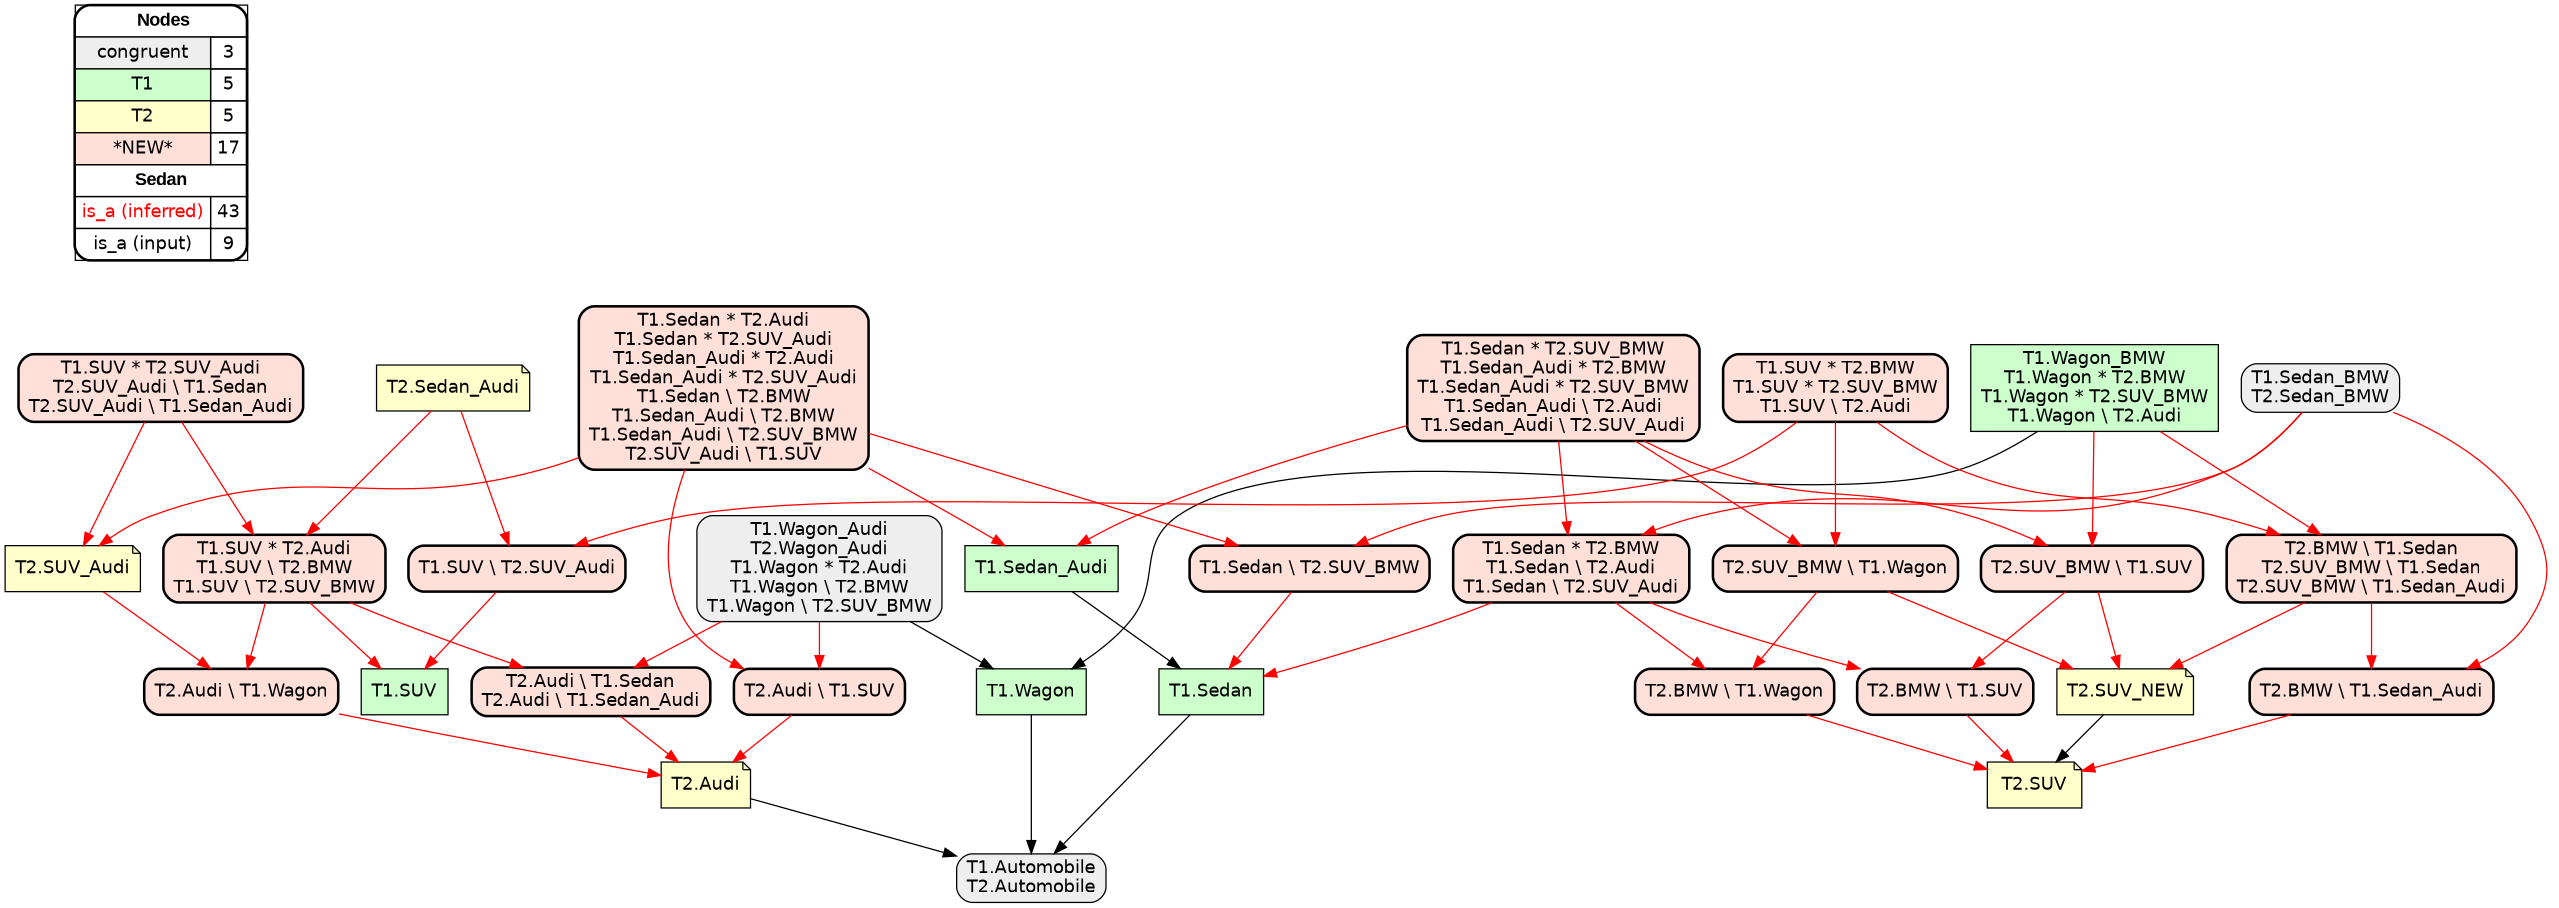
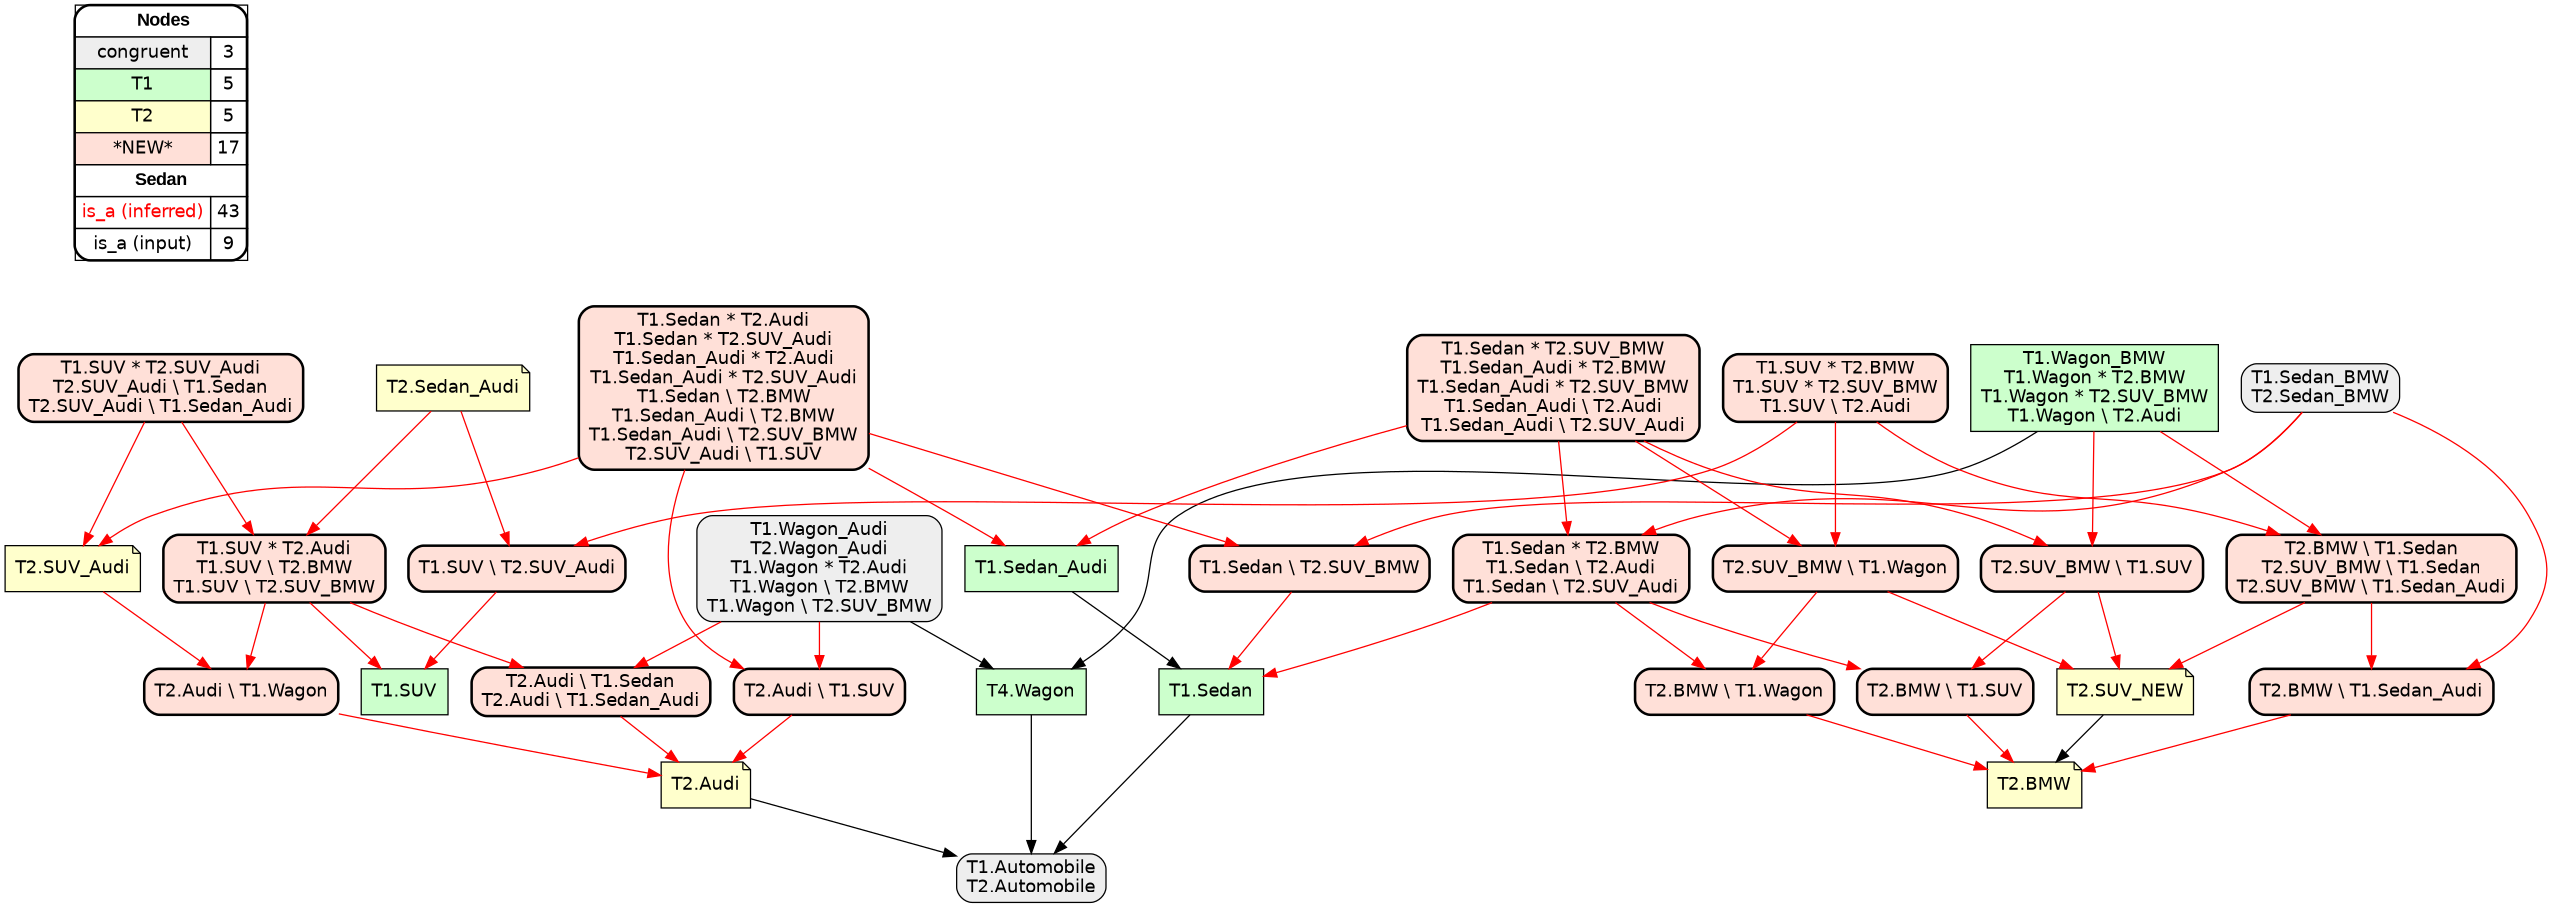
node "T1.Wagon": label "T1.Wagon" -> "T4.Wagon"
node "T2.SUV": label "T2.SUV" -> "T2.BMW"
